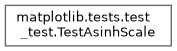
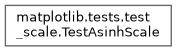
node "matplotlib.tests.test _test.TestAsinhScale": label "matplotlib.tests.test _test.TestAsinhScale" -> "matplotlib.tests.test _scale.TestAsinhScale"
